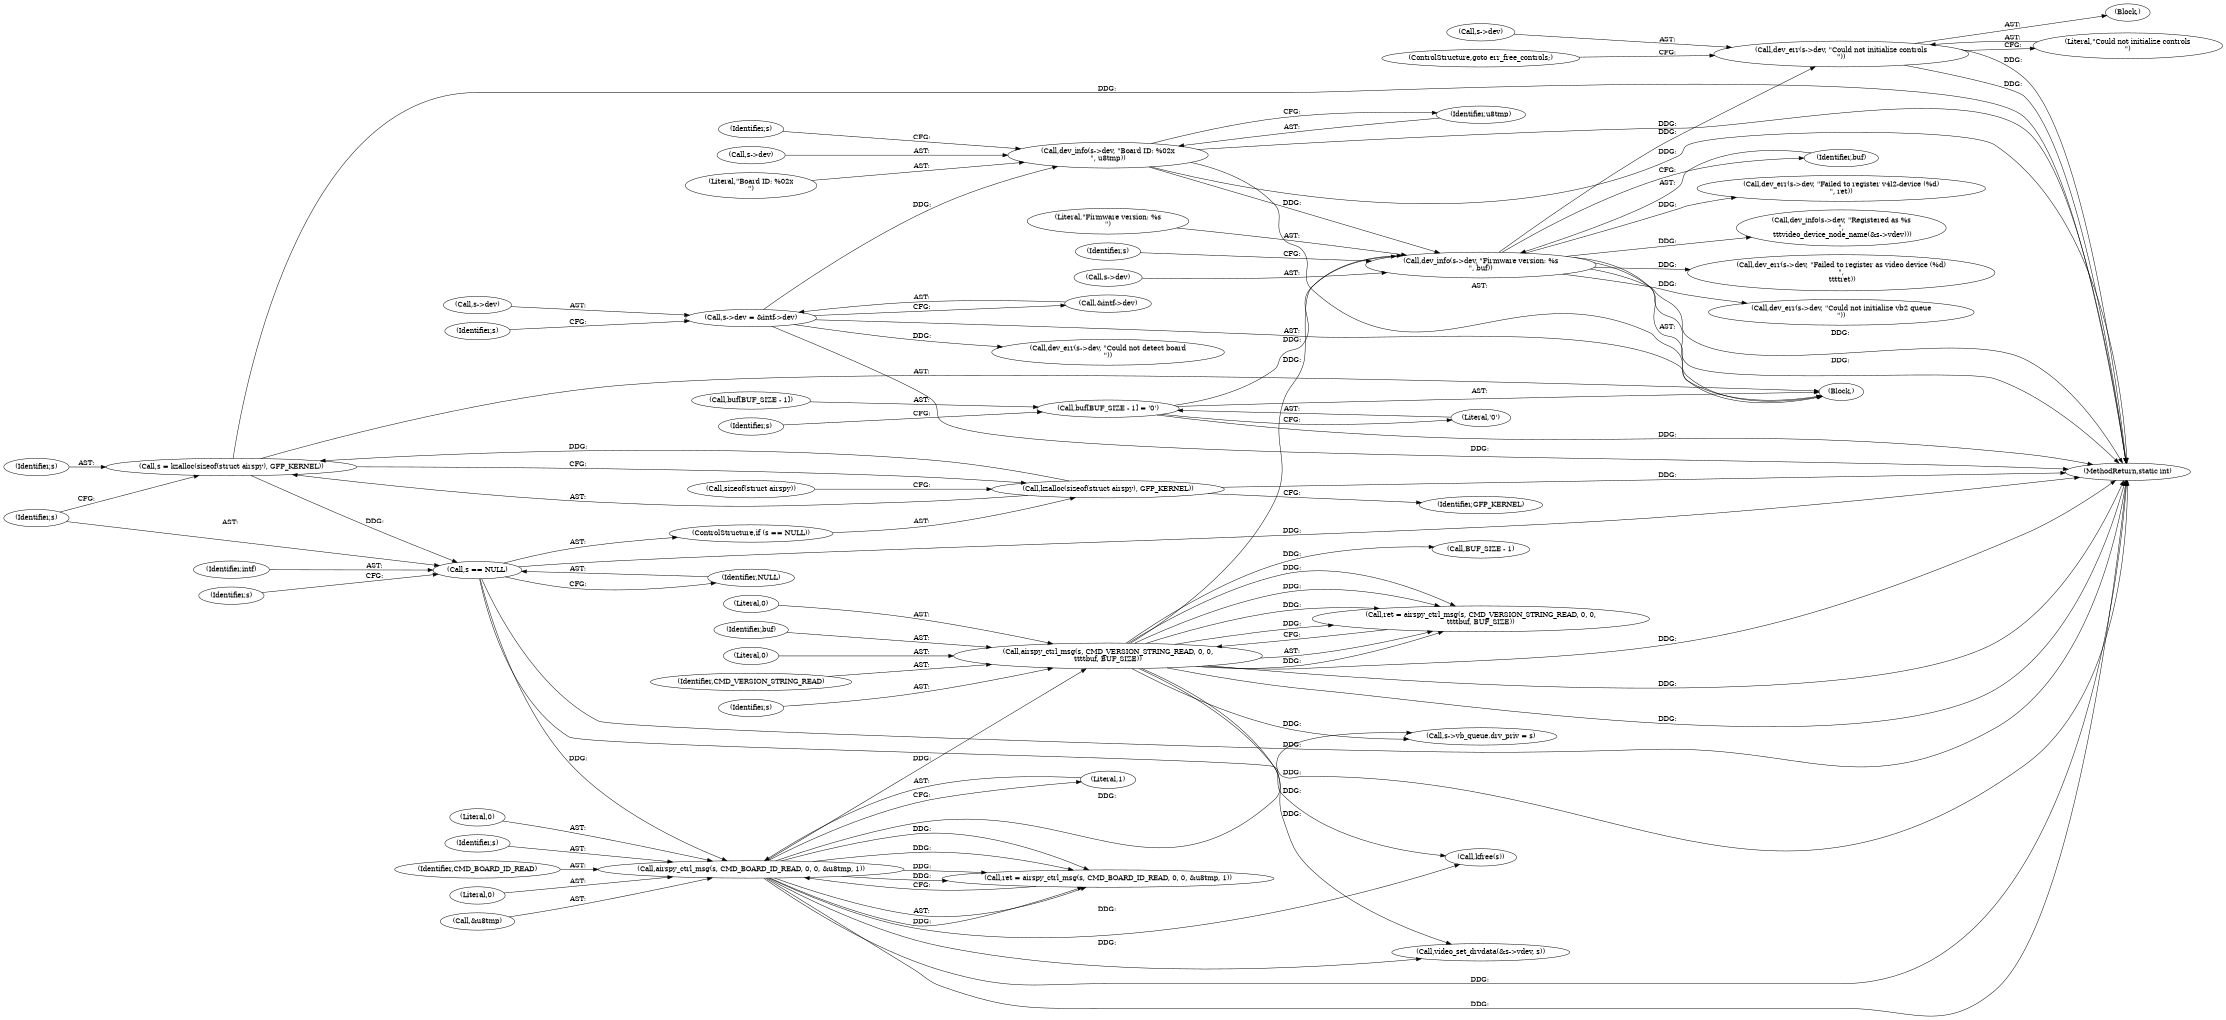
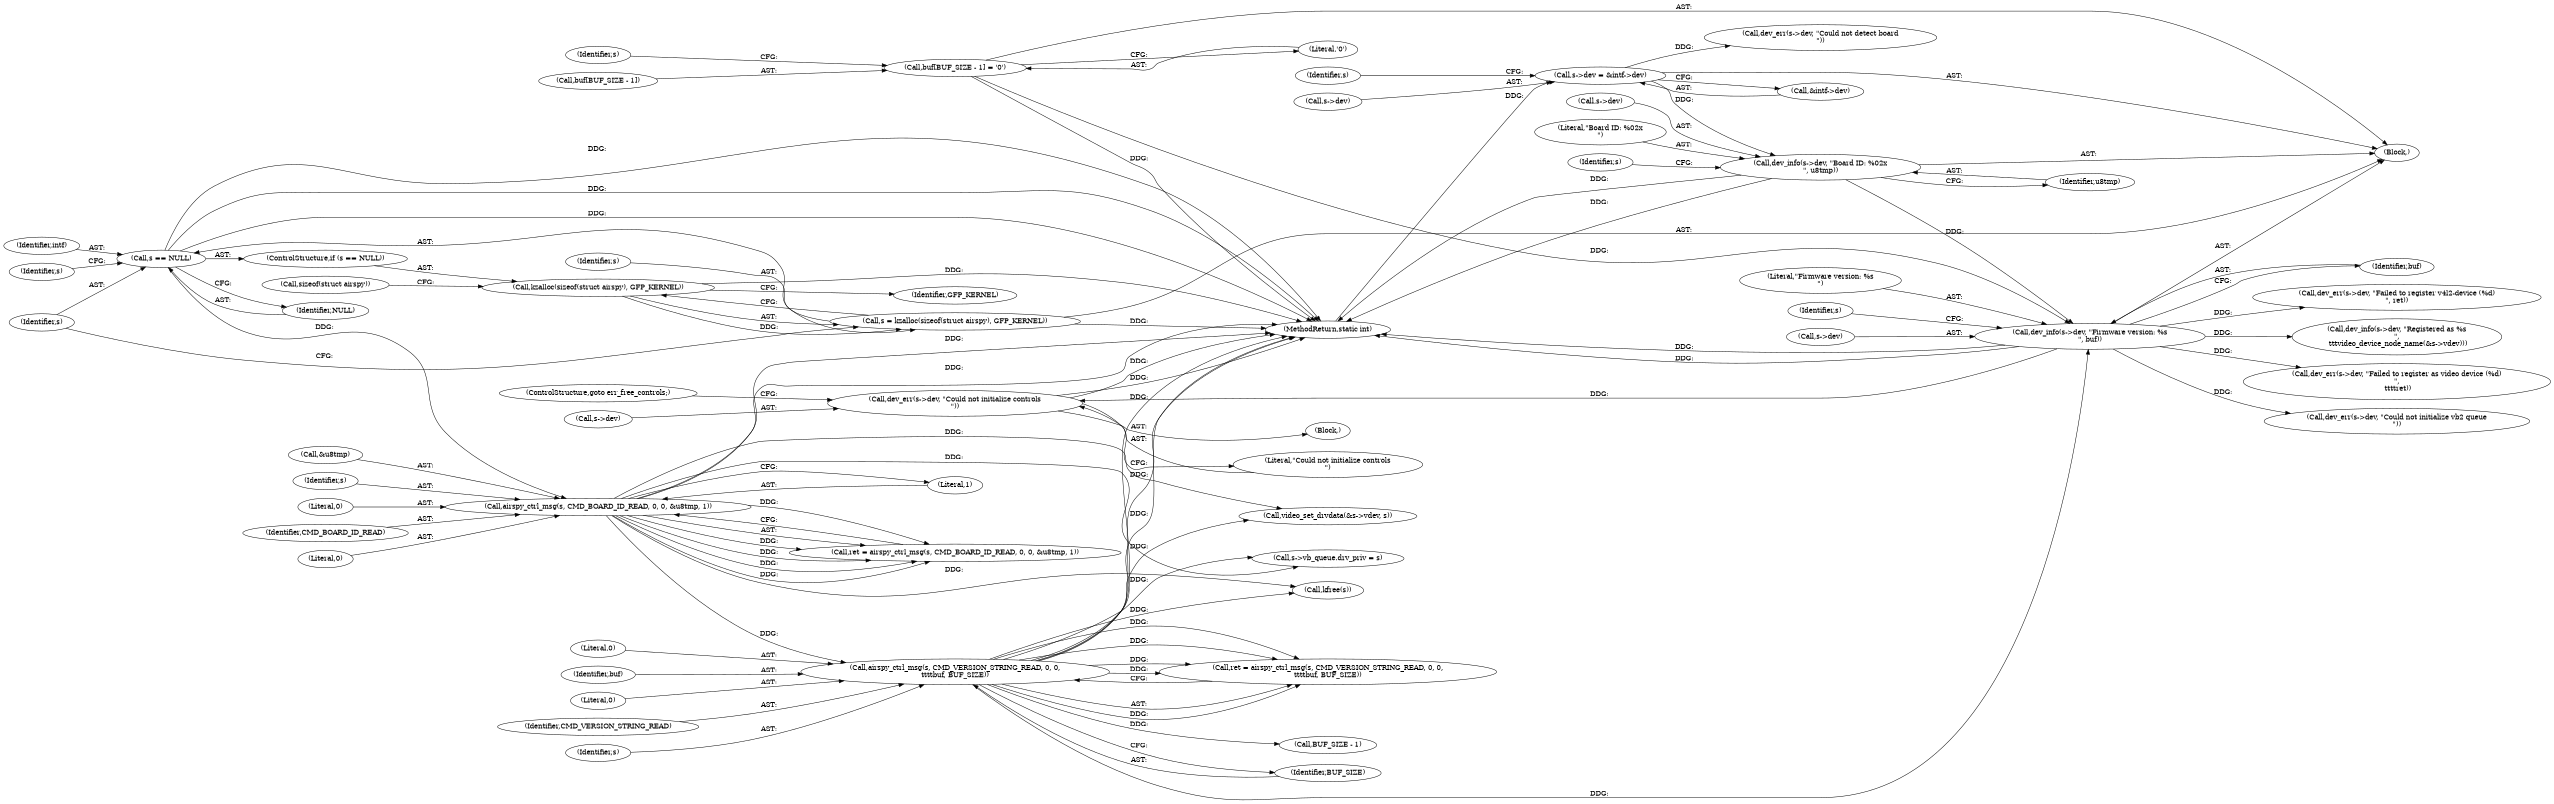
edge "(Call,s->dev = &intf->dev)" -> "(MethodReturn,static int)": reversed
edge "(Call,s = kzalloc(sizeof(struct airspy), GFP_KERNEL))" -> "(Call,s == NULL)": label "DDG: " -> "AST: "
node "(Identifier,BUF_SIZE)": added
